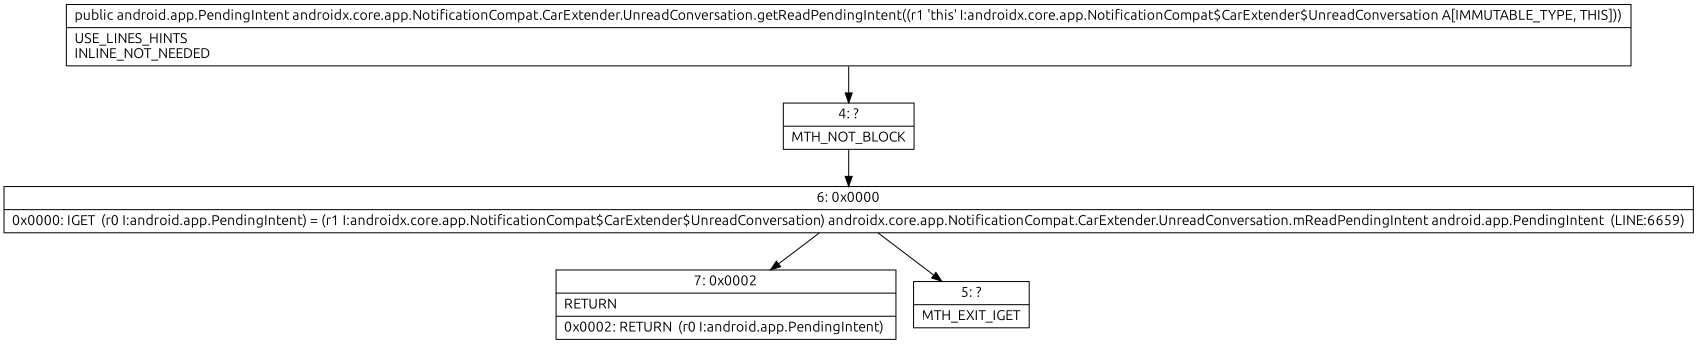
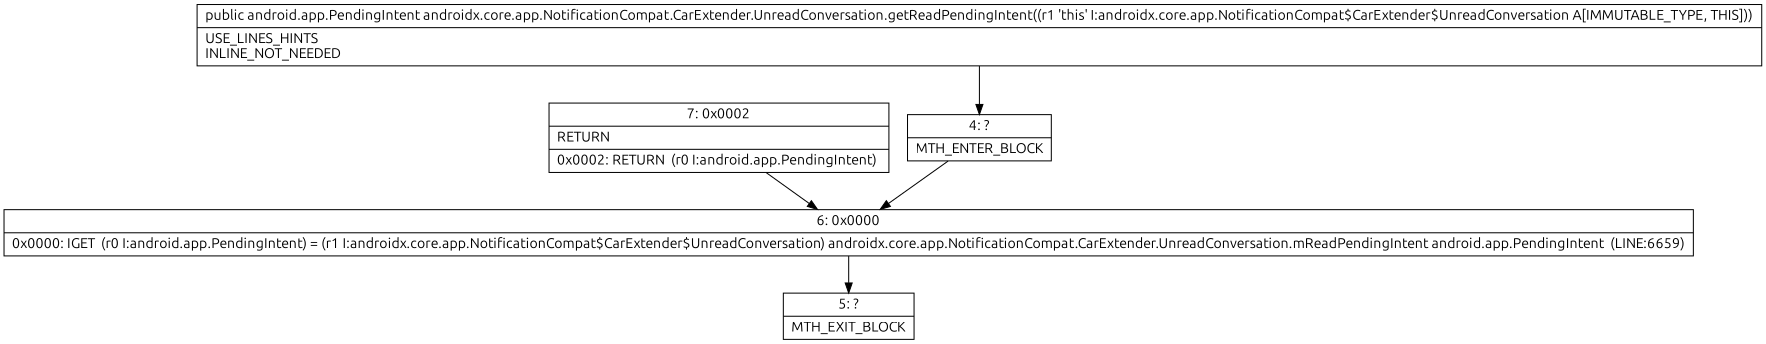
node "4: ?": text "MTH_NOT_BLOCK" -> "MTH_ENTER_BLOCK"
edge "6: 0x0000" -> "7: 0x0002": reversed
node "5: ?": text "MTH_EXIT_IGET" -> "MTH_EXIT_BLOCK"
